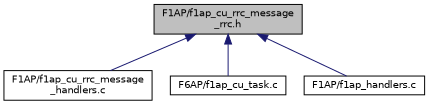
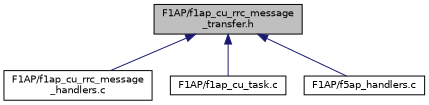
node "F1AP/f1ap_cu_rrc_message _rrc.h": label "F1AP/f1ap_cu_rrc_message _rrc.h" -> "F1AP/f1ap_cu_rrc_message _transfer.h"
node "F6AP/f1ap_cu_task.c": label "F6AP/f1ap_cu_task.c" -> "F1AP/f1ap_cu_task.c"
node "F1AP/f1ap_handlers.c": label "F1AP/f1ap_handlers.c" -> "F1AP/f5ap_handlers.c"
